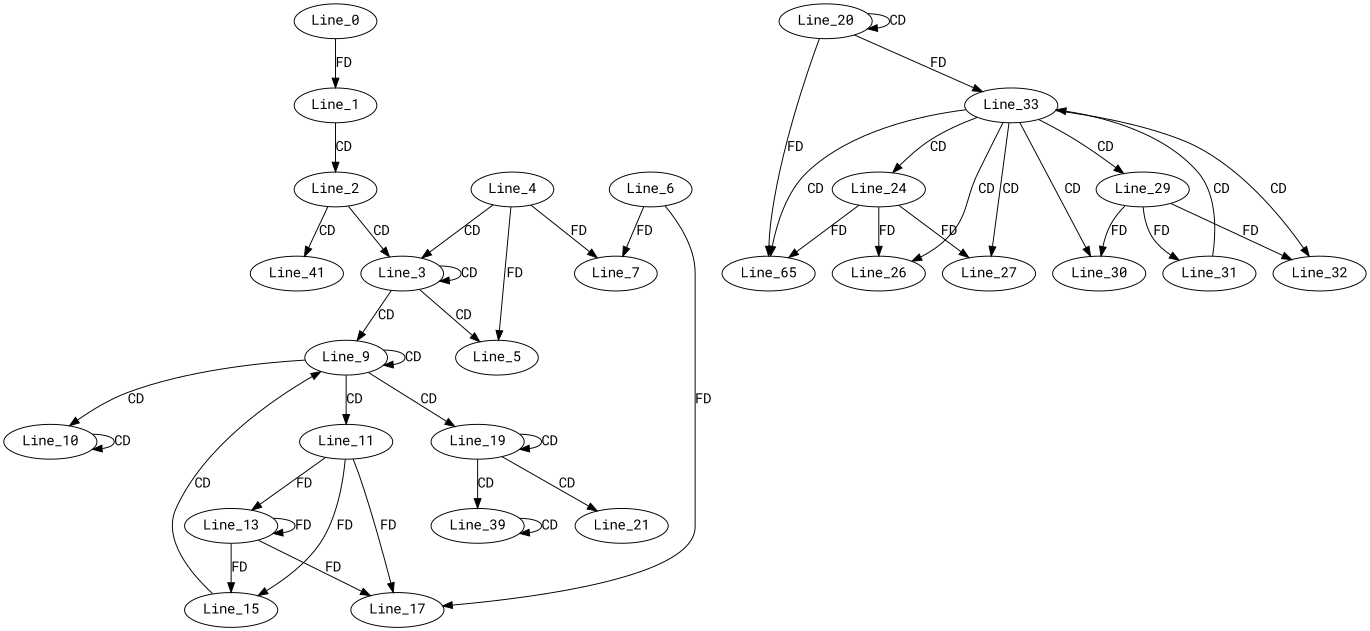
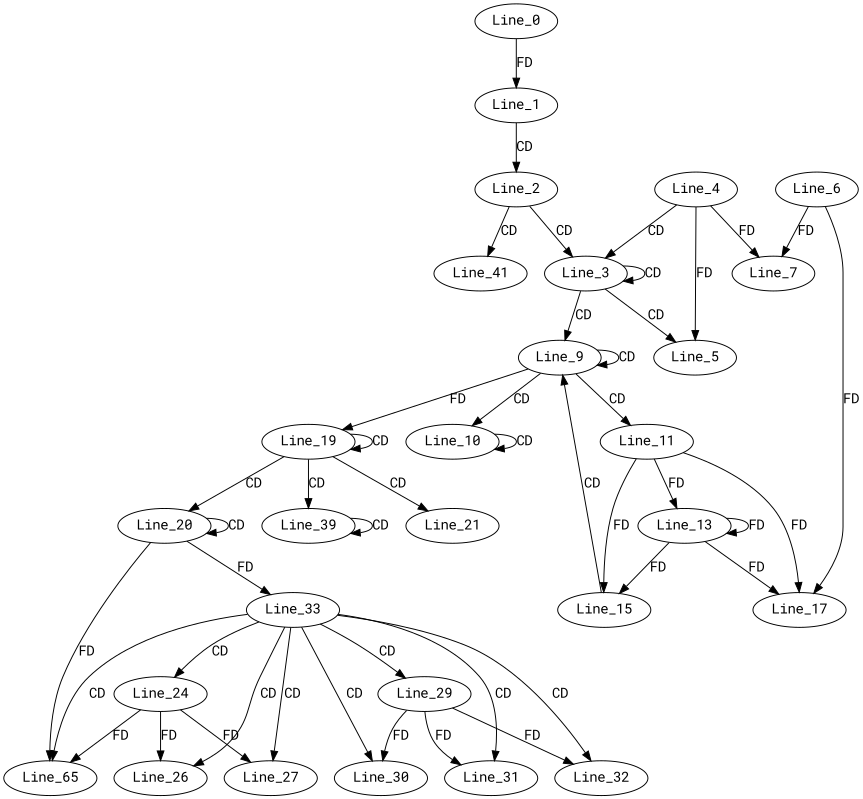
edge "Line_31" -> "Line_33": reversed
edge "Line_9" -> "Line_19": label "CD" -> "FD"
edge "Line_19" -> "Line_20": added, label "CD"
